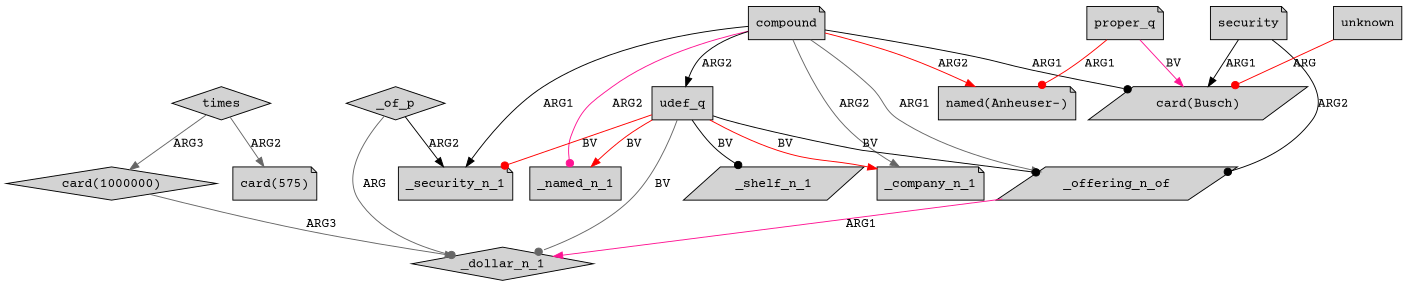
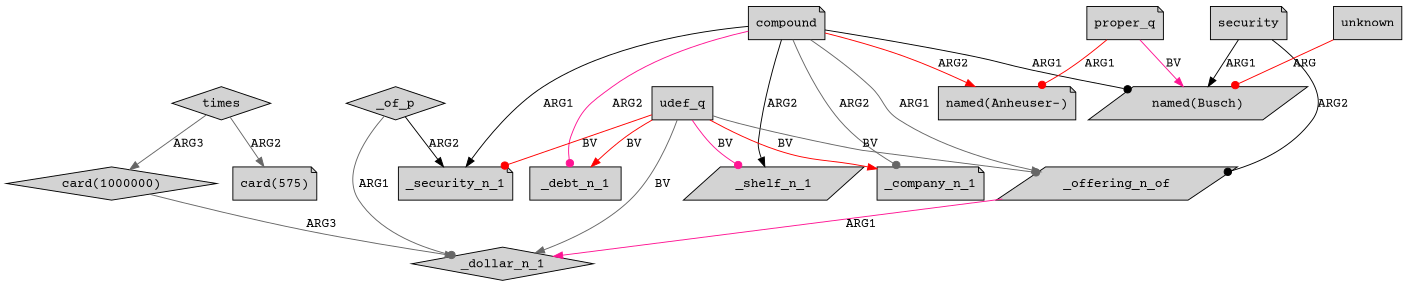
edge "compound" -> "udef_q": now "compound" -> "_shelf_n_1"
node "card(Busch)": label "card(Busch)" -> "named(Busch)"
edge "compound" -> "_company_n_1": arrowhead normal -> dot
edge "udef_q" -> "_shelf_n_1": color black -> deeppink
edge "udef_q" -> "_offering_n_of": color black -> gray40
edge "_of_p" -> "_dollar_n_1": label "ARG" -> "ARG1"
node "_named_n_1": label "_named_n_1" -> "_debt_n_1"
edge "udef_q" -> "_dollar_n_1": arrowhead dot -> normal
